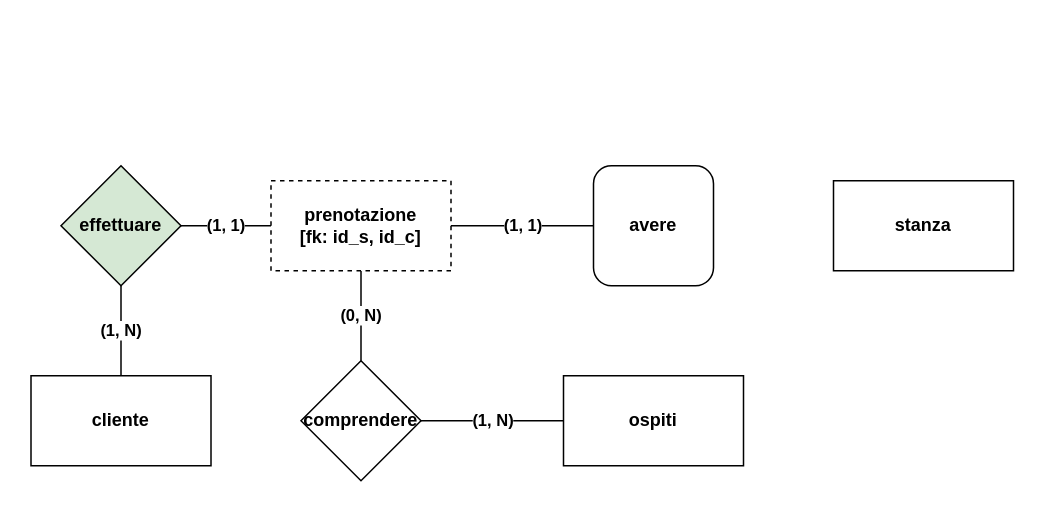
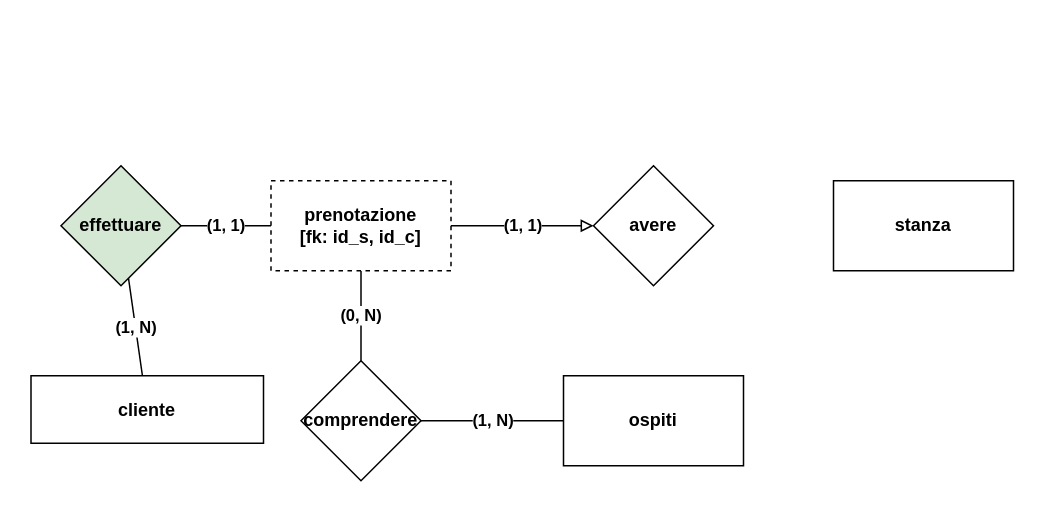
edge "prenotazione [fk: id_s, id_c]" -- "avere": arrowhead none -> block
node "avere": shape rounded rectangle -> diamond
node "cliente": size 180x90 -> 233x68
